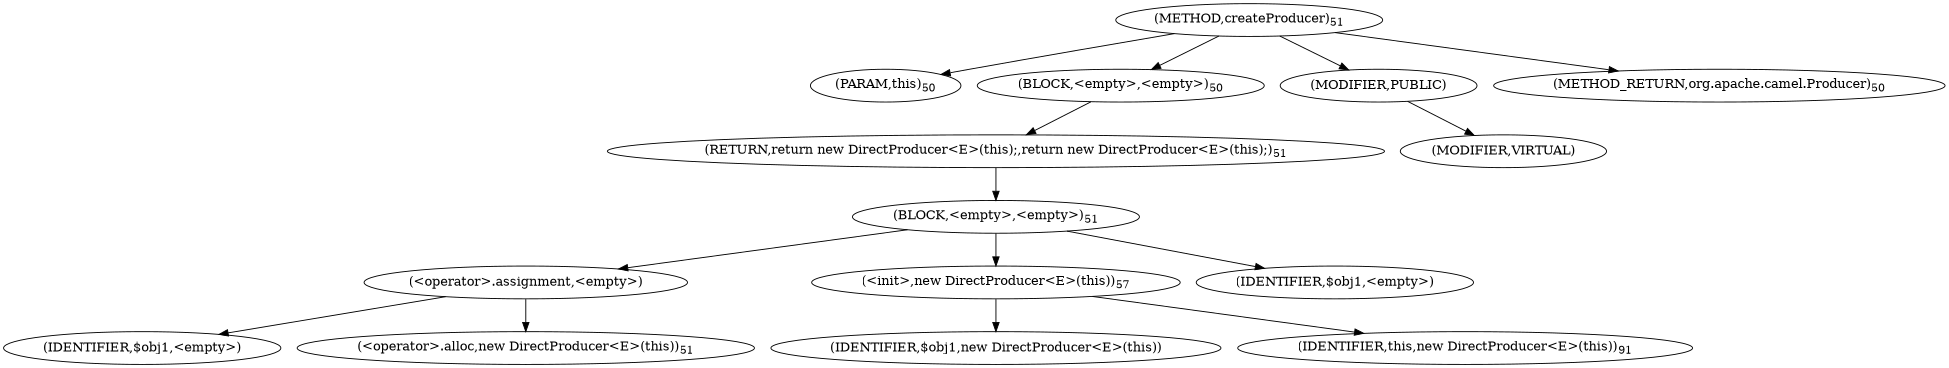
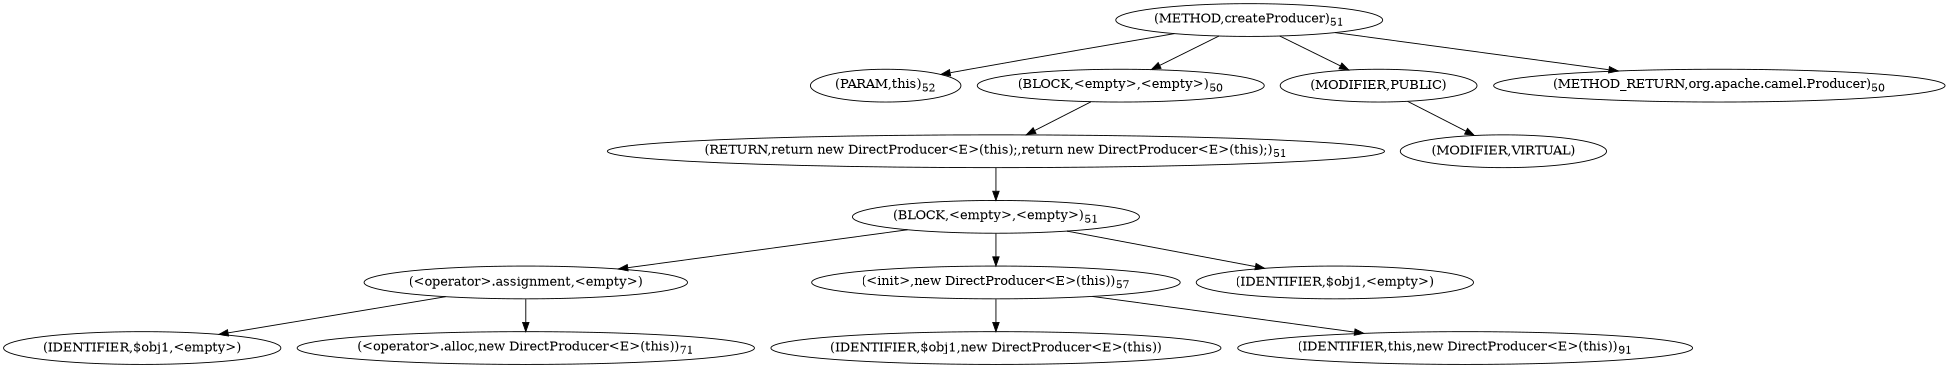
node "(PARAM,this)": text "50" -> "52"
node "(<operator>.alloc,new DirectProducer<E>(this))": text "51" -> "71"
